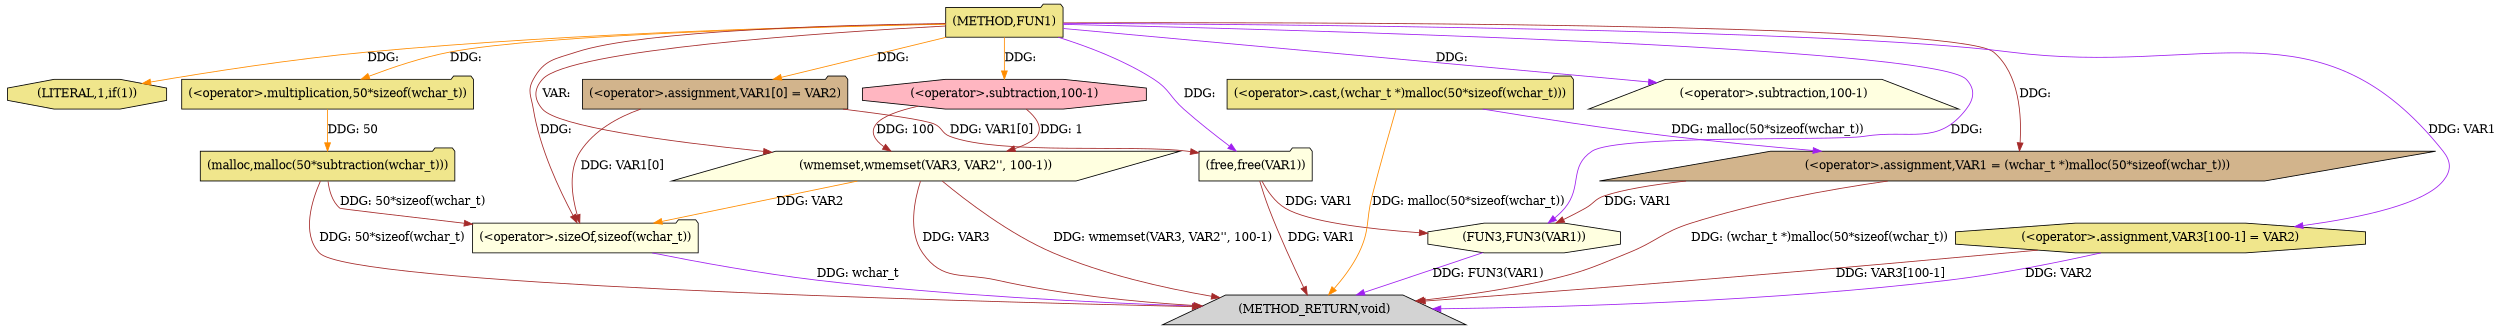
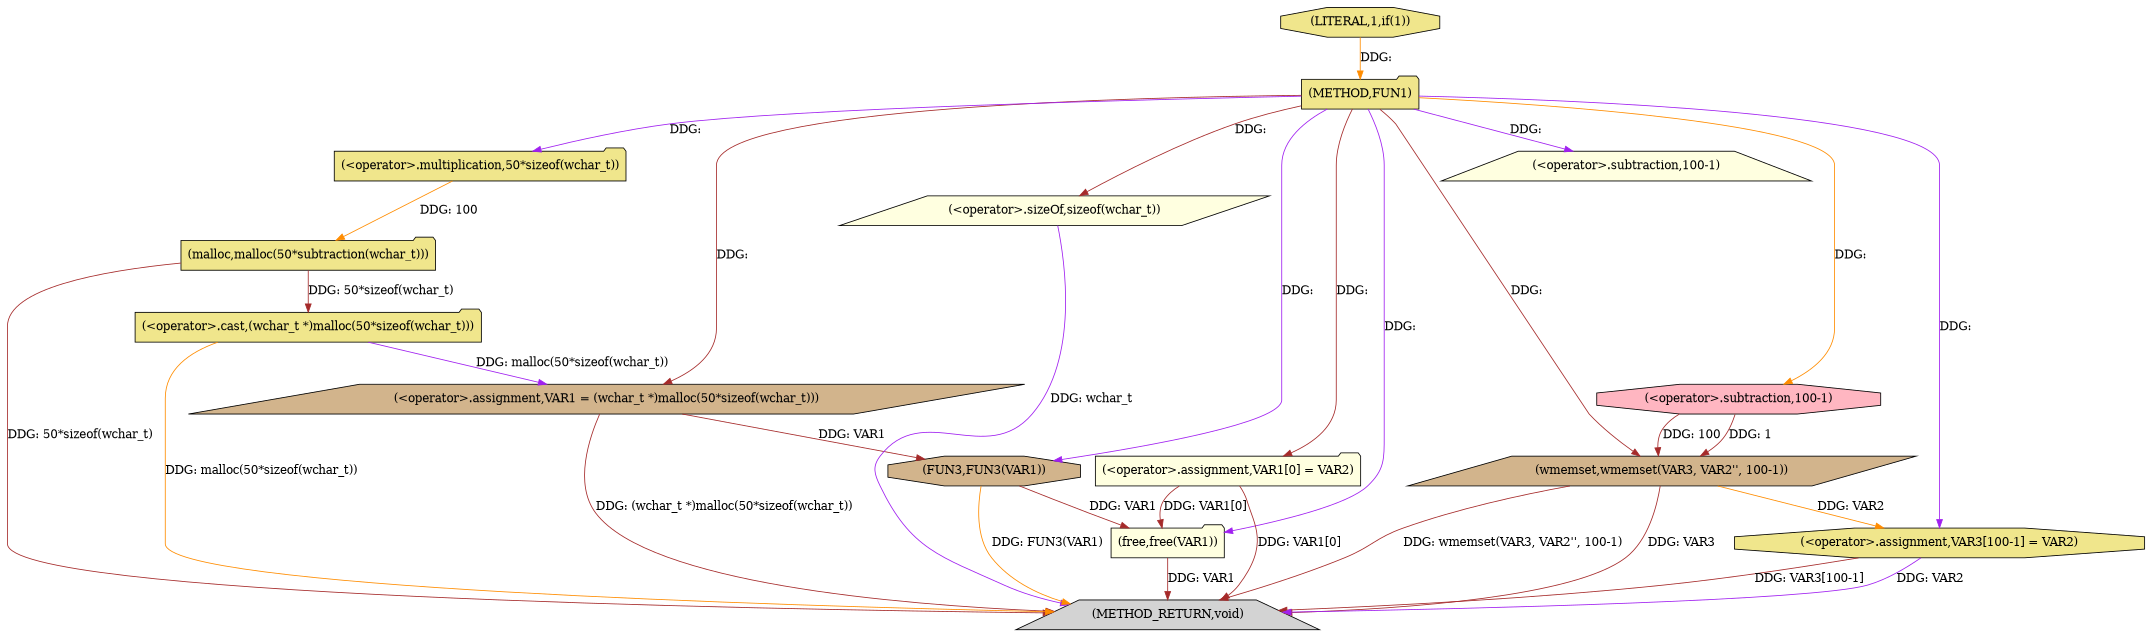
edge "(METHOD,FUN1)" -> "(<operator>.multiplication,50*sizeof(wchar_t))": color darkorange -> purple
edge "(METHOD,FUN1)" -> "(LITERAL,1,if(1))": reversed
edge "(METHOD,FUN1)" -> "(<operator>.assignment,VAR1[0] = VAR2)": color darkorange -> brown
edge "(METHOD,FUN1)" -> "(wmemset,wmemset(VAR3, VAR2'', 100-1))": label "VAR: " -> "DDG: "
node "(<operator>.assignment,VAR1[0] = VAR2)": fillcolor tan -> lightyellow
edge "(<operator>.multiplication,50*sizeof(wchar_t))" -> "(malloc,malloc(50*subtraction(wchar_t)))": label "DDG: 50" -> "DDG: 100"
edge "(METHOD,FUN1)" -> "(<operator>.assignment,VAR3[100-1] = VAR2)": label "DDG: VAR1" -> "DDG: "
edge "(<operator>.assignment,VAR1[0] = VAR2)" -> "(<operator>.sizeOf,sizeof(wchar_t))": now "(<operator>.assignment,VAR1[0] = VAR2)" -> "(METHOD_RETURN,void)"
node "(wmemset,wmemset(VAR3, VAR2'', 100-1))": fillcolor lightyellow -> tan
edge "(wmemset,wmemset(VAR3, VAR2'', 100-1))" -> "(<operator>.sizeOf,sizeof(wchar_t))": now "(wmemset,wmemset(VAR3, VAR2'', 100-1))" -> "(<operator>.assignment,VAR3[100-1] = VAR2)"
edge "(malloc,malloc(50*subtraction(wchar_t)))" -> "(<operator>.sizeOf,sizeof(wchar_t))": now "(malloc,malloc(50*subtraction(wchar_t)))" -> "(<operator>.cast,(wchar_t *)malloc(50*sizeof(wchar_t)))"
edge "(free,free(VAR1))" -> "(FUN3,FUN3(VAR1))": reversed
node "(<operator>.sizeOf,sizeof(wchar_t))": shape folder -> parallelogram
node "(FUN3,FUN3(VAR1))": fillcolor lightyellow -> tan
edge "(FUN3,FUN3(VAR1))" -> "(METHOD_RETURN,void)": color purple -> darkorange
